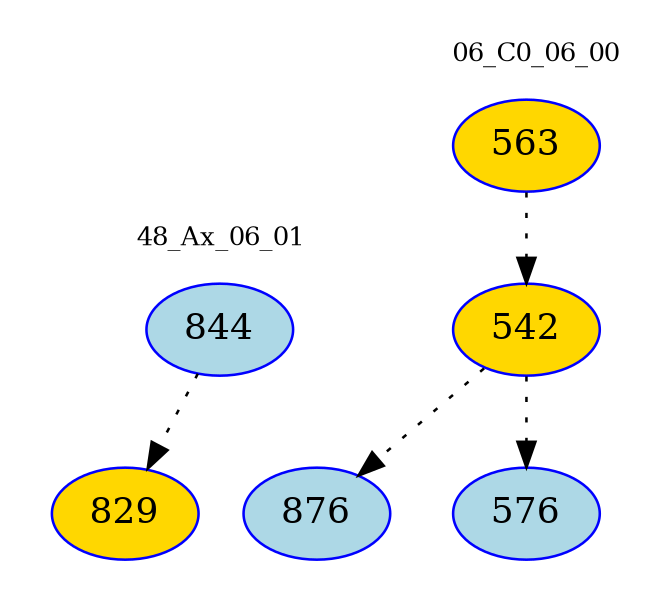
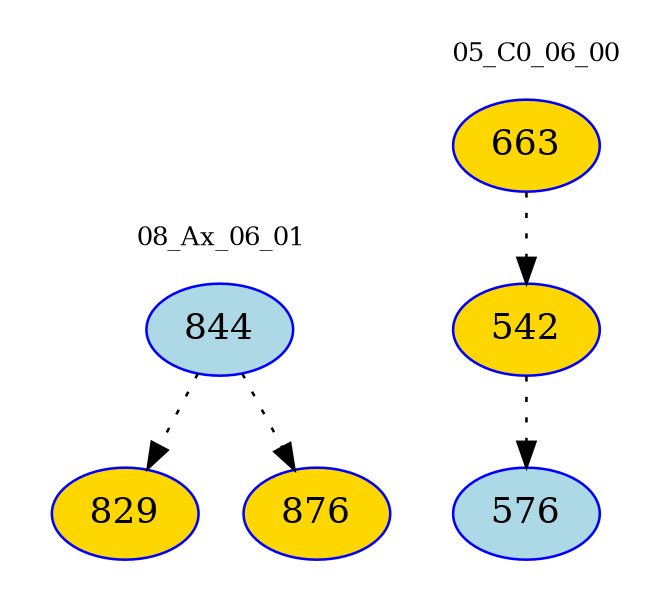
cluster "06_C0_06_00": label "06_C0_06_00" -> "05_C0_06_00"
node "563": label "563" -> "663"
cluster "48_Ax_06_01": label "48_Ax_06_01" -> "08_Ax_06_01"
edge "542" -> "876": now "844" -> "876"
node "876": fillcolor lightblue -> gold
